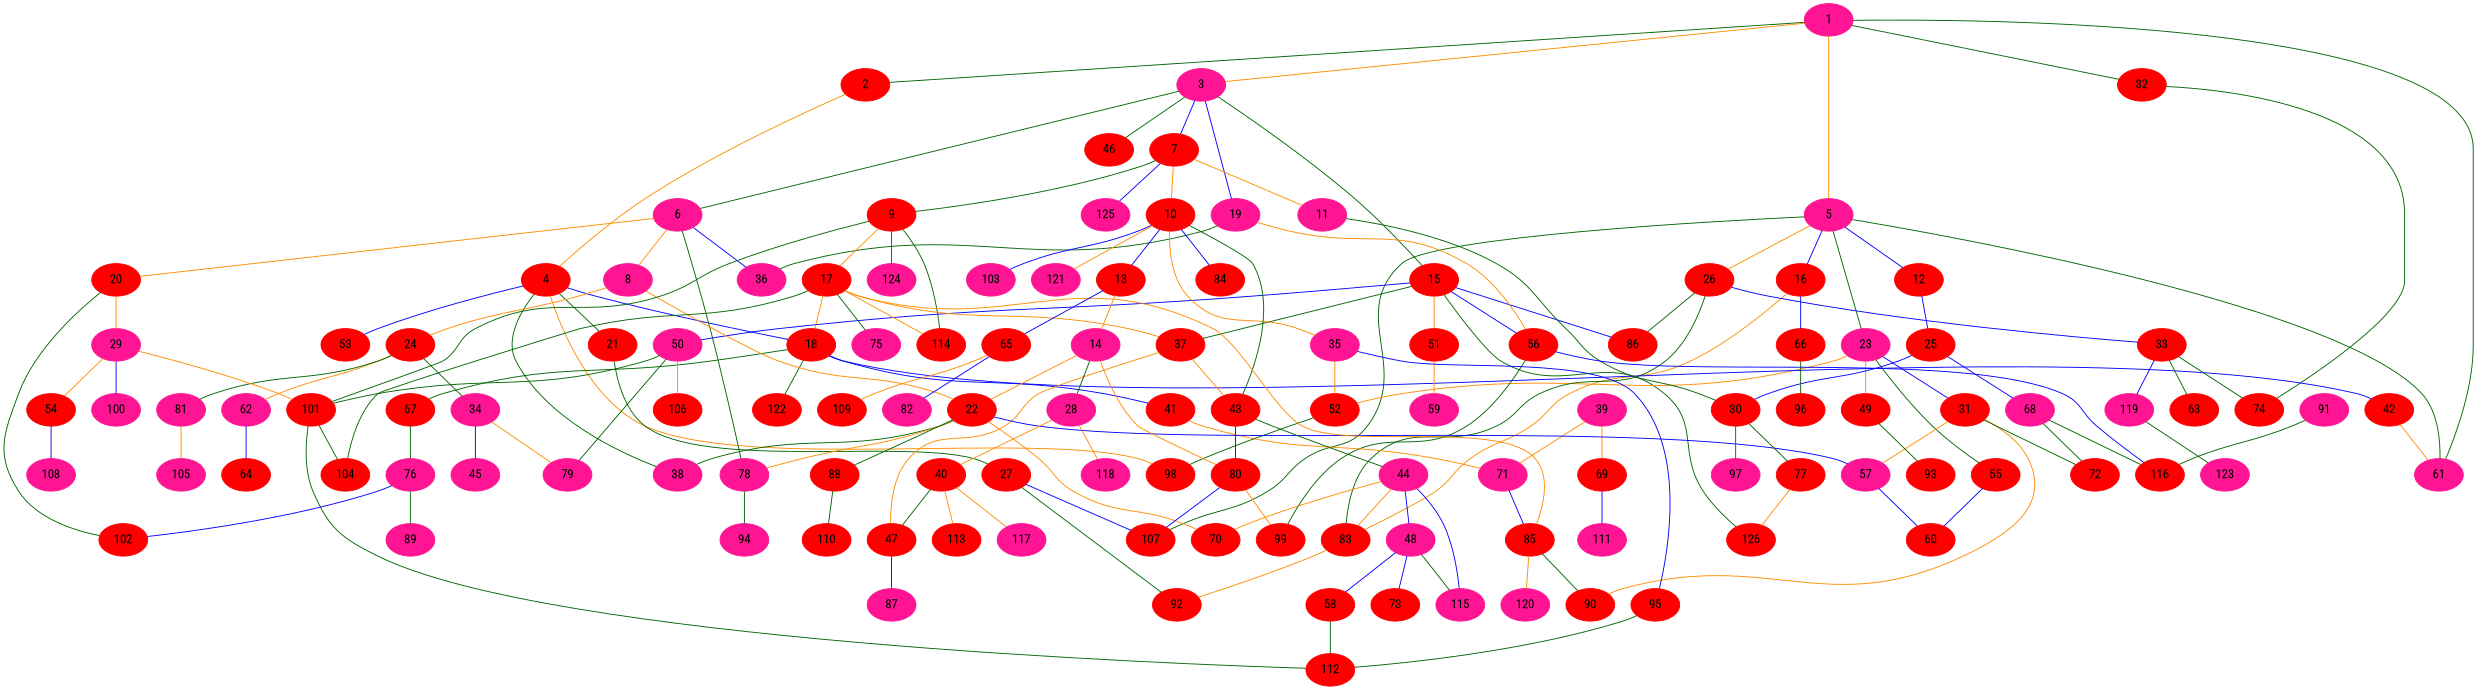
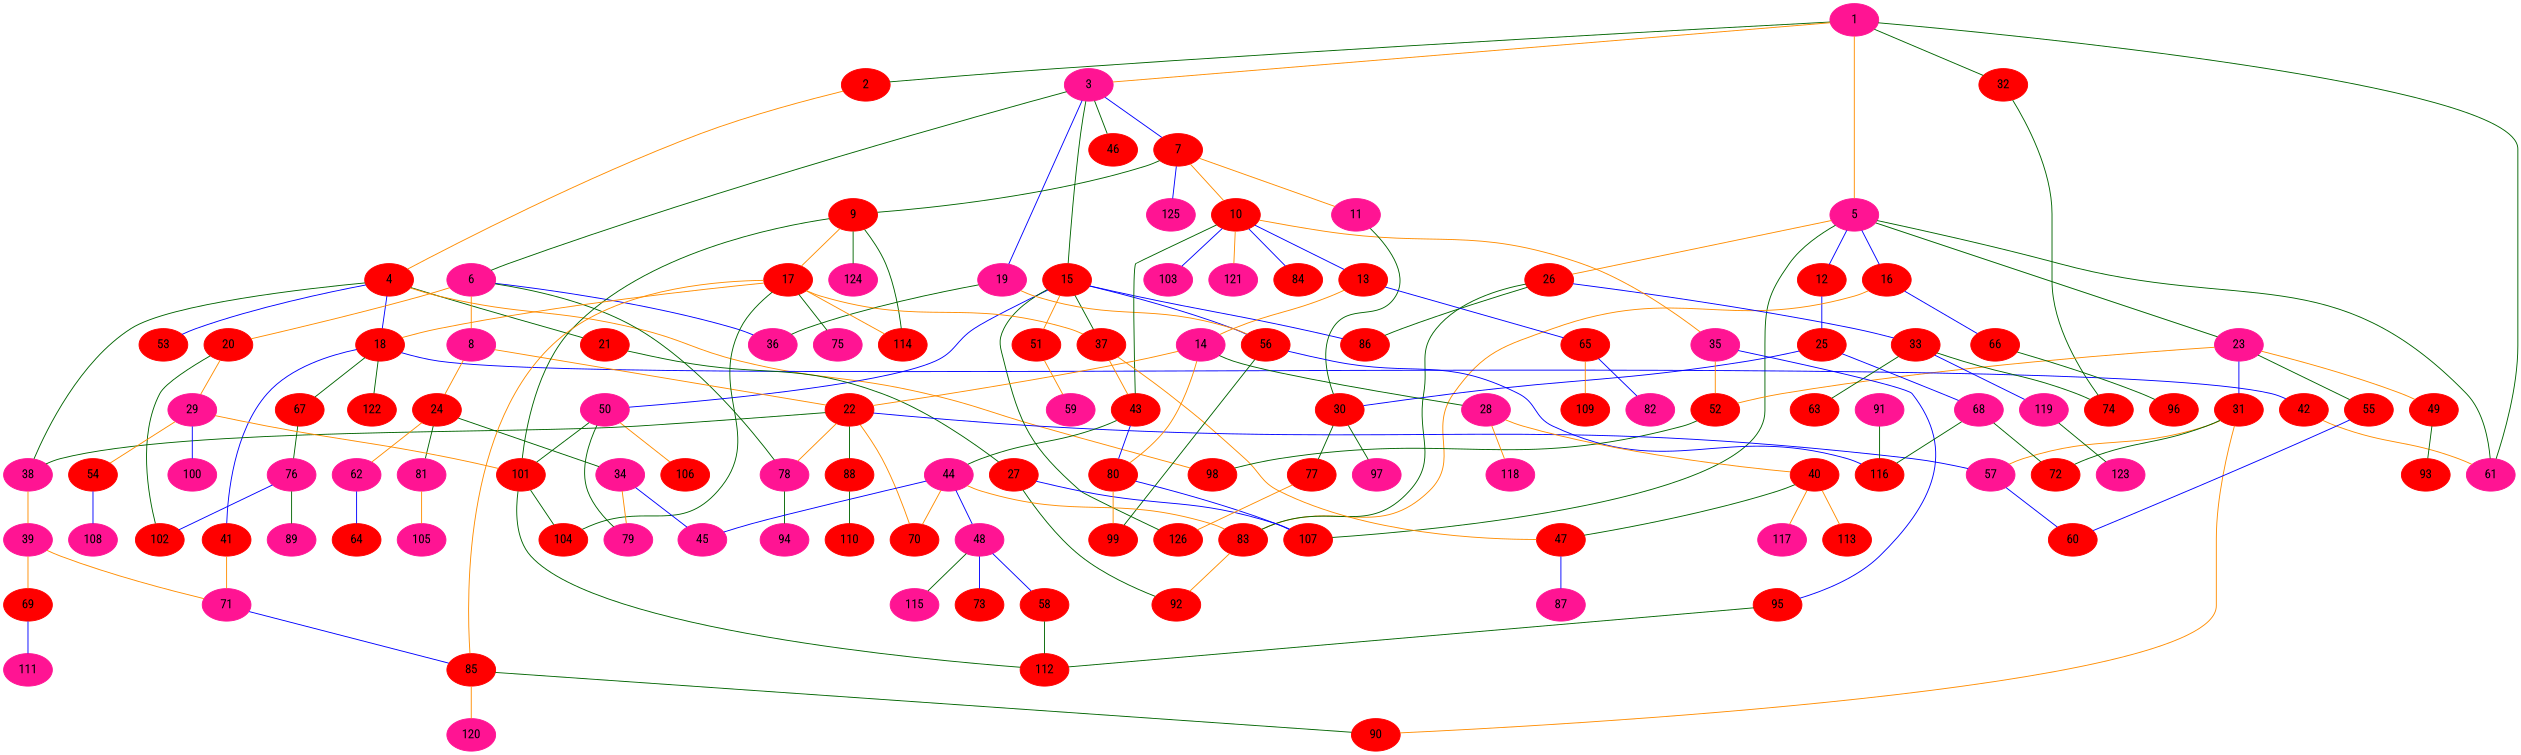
edge "38" -- "39": added
edge "44" -- "115": now "44" -- "45"
